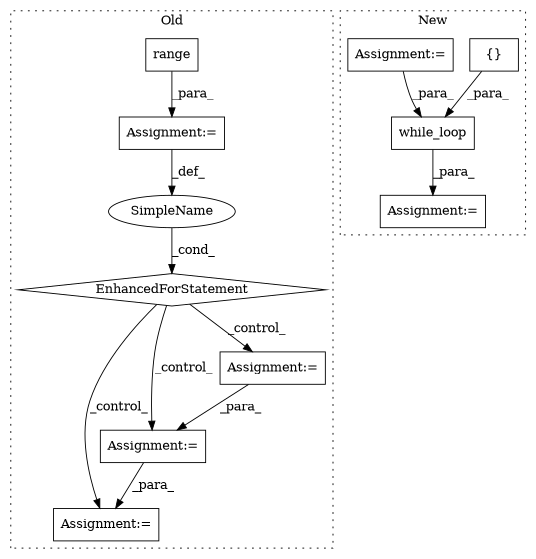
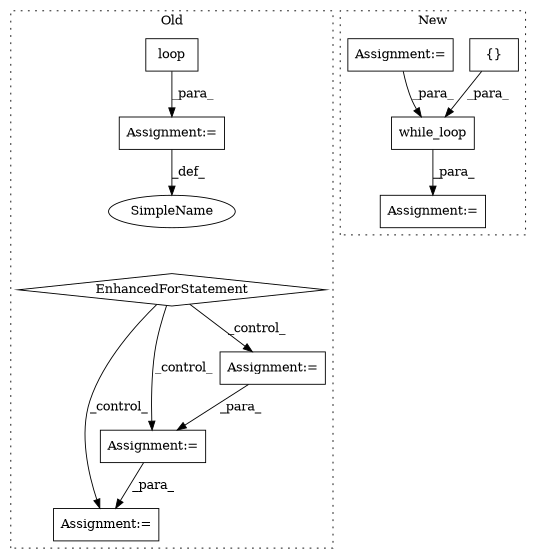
node "range": label "range" -> "loop"
edge "SimpleName" -> "EnhancedForStatement": removed, label "_cond_"
